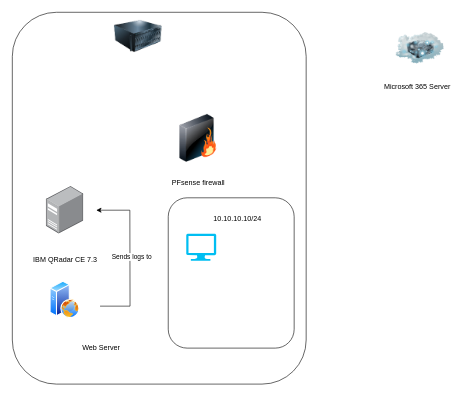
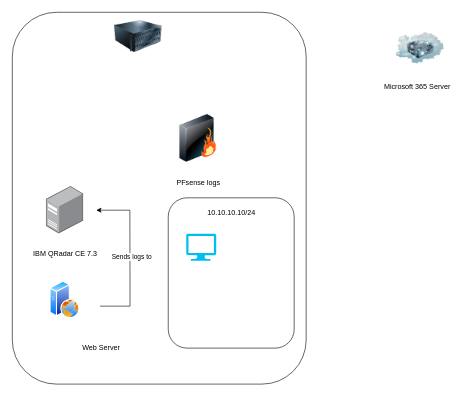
node "PFsense firewall": label "PFsense firewall" -> "PFsense logs"
node "10.10.10.10/24": moved (237, 219) -> (231, 213)
node "IBM QRadar CE 7.3": moved (65, 260) -> (65, 254)
